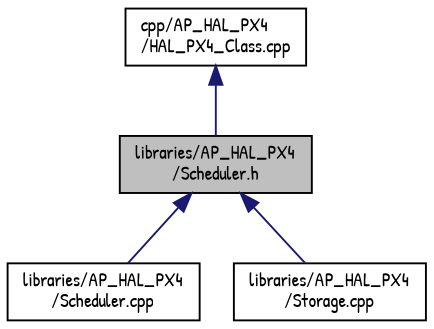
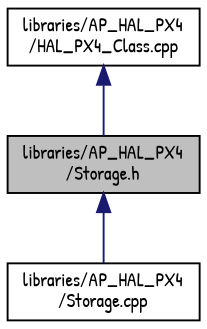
node "cpp/AP_HAL_PX4 /HAL_PX4_Class.cpp": label "cpp/AP_HAL_PX4 /HAL_PX4_Class.cpp" -> "libraries/AP_HAL_PX4 /HAL_PX4_Class.cpp"
node "libraries/AP_HAL_PX4 /Scheduler.h": label "libraries/AP_HAL_PX4 /Scheduler.h" -> "libraries/AP_HAL_PX4 /Storage.h"
node "libraries/AP_HAL_PX4 /Scheduler.cpp": removed
